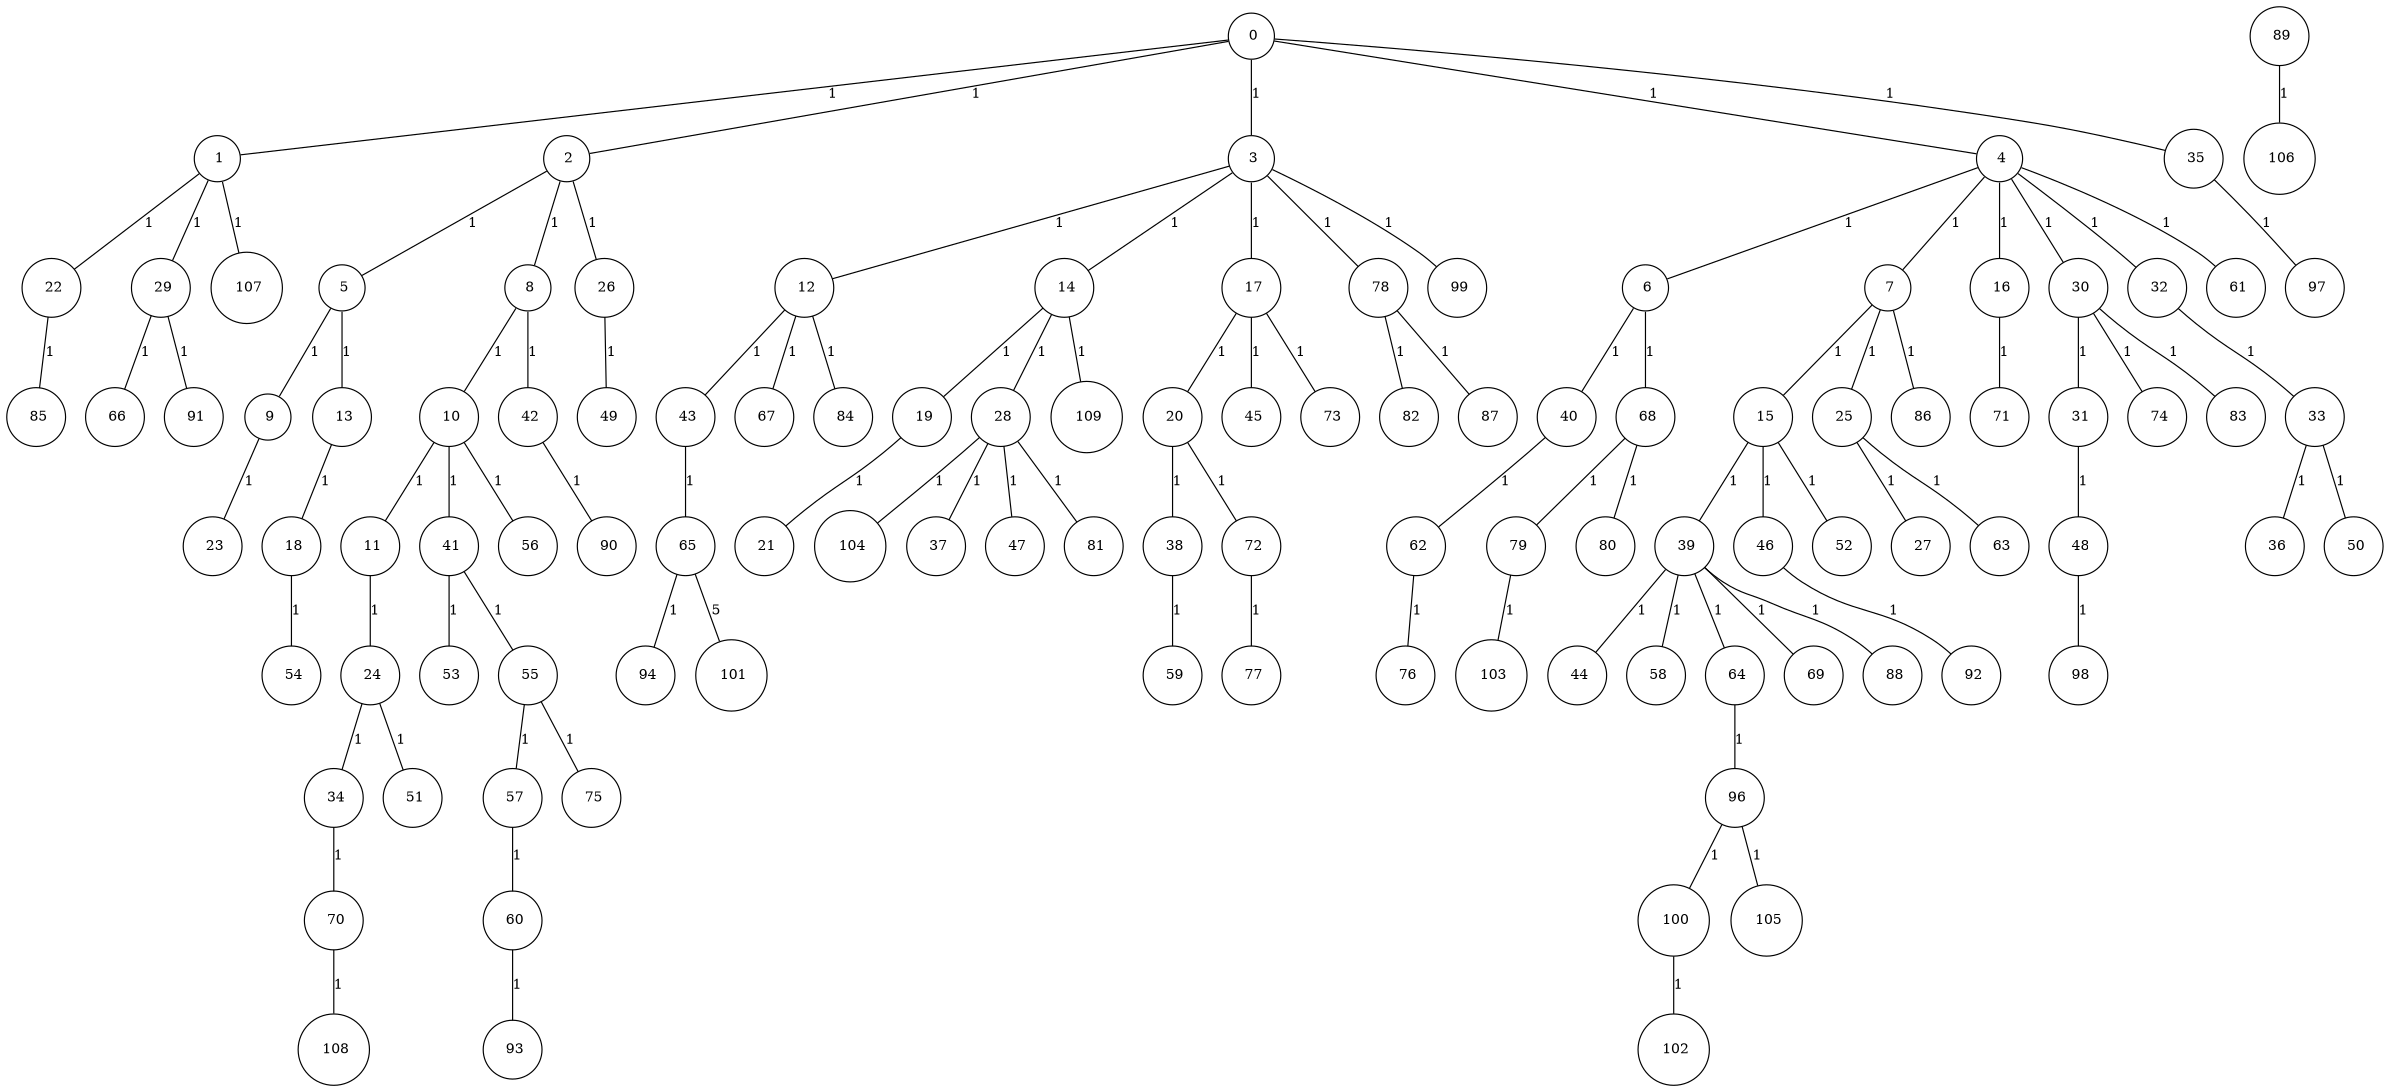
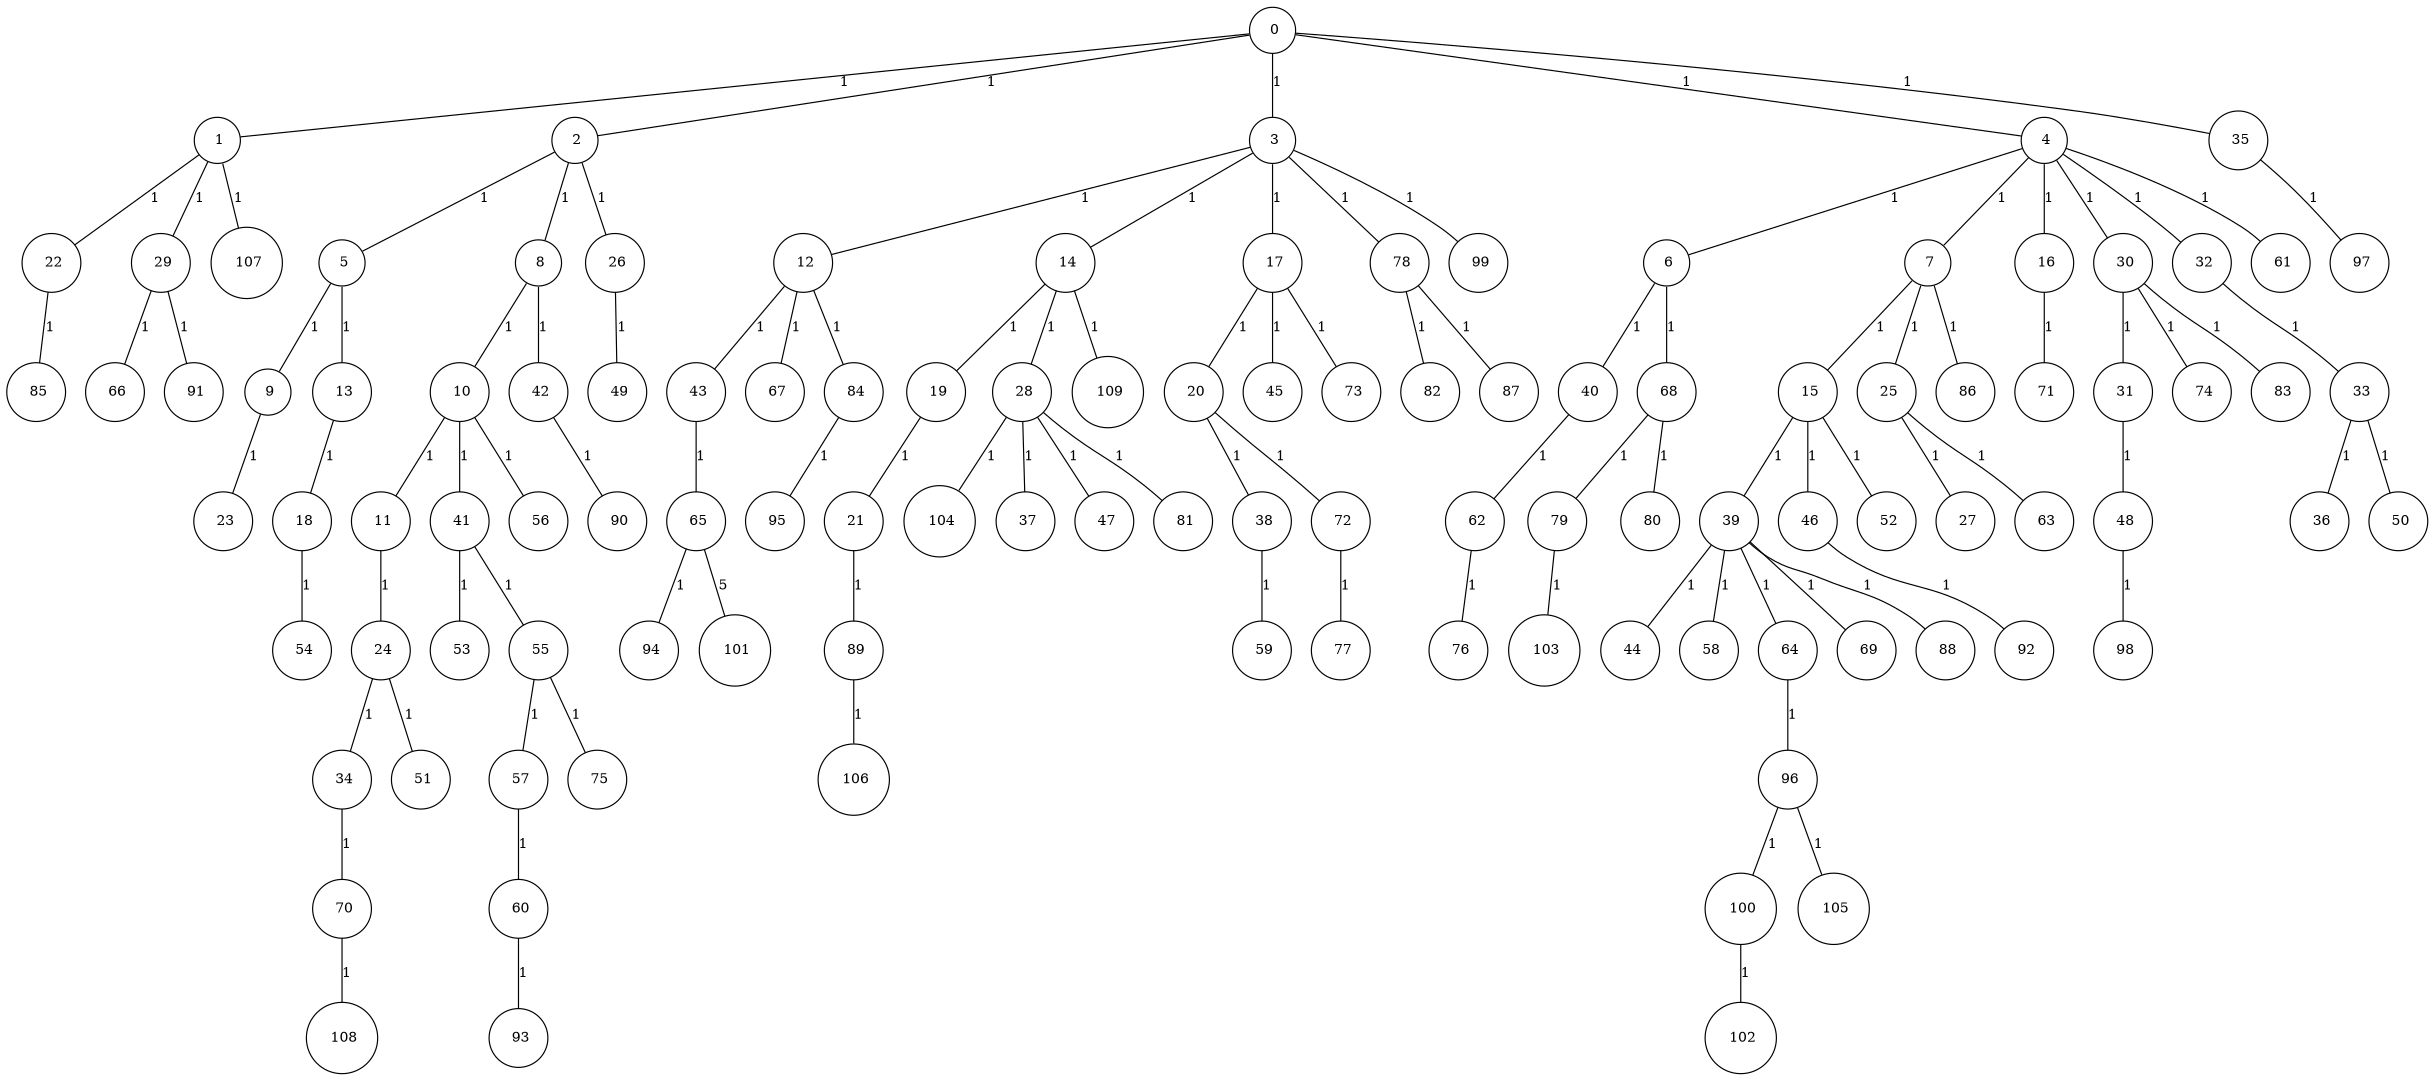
node "95": added
edge "21" -- "89": added, label "1"
